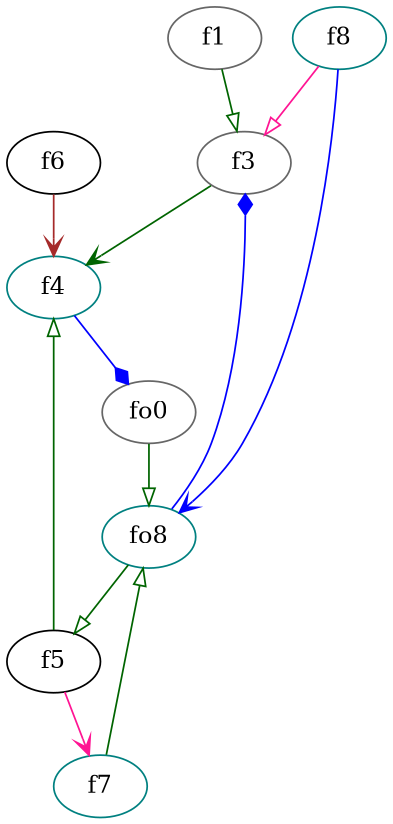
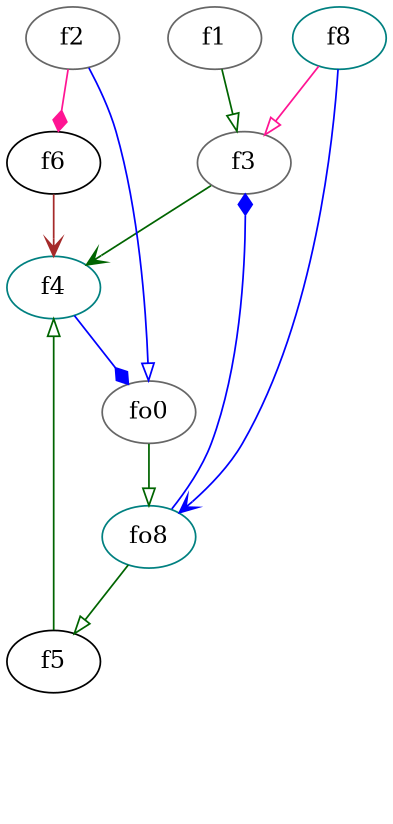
node "f2": added
node "f7": removed
